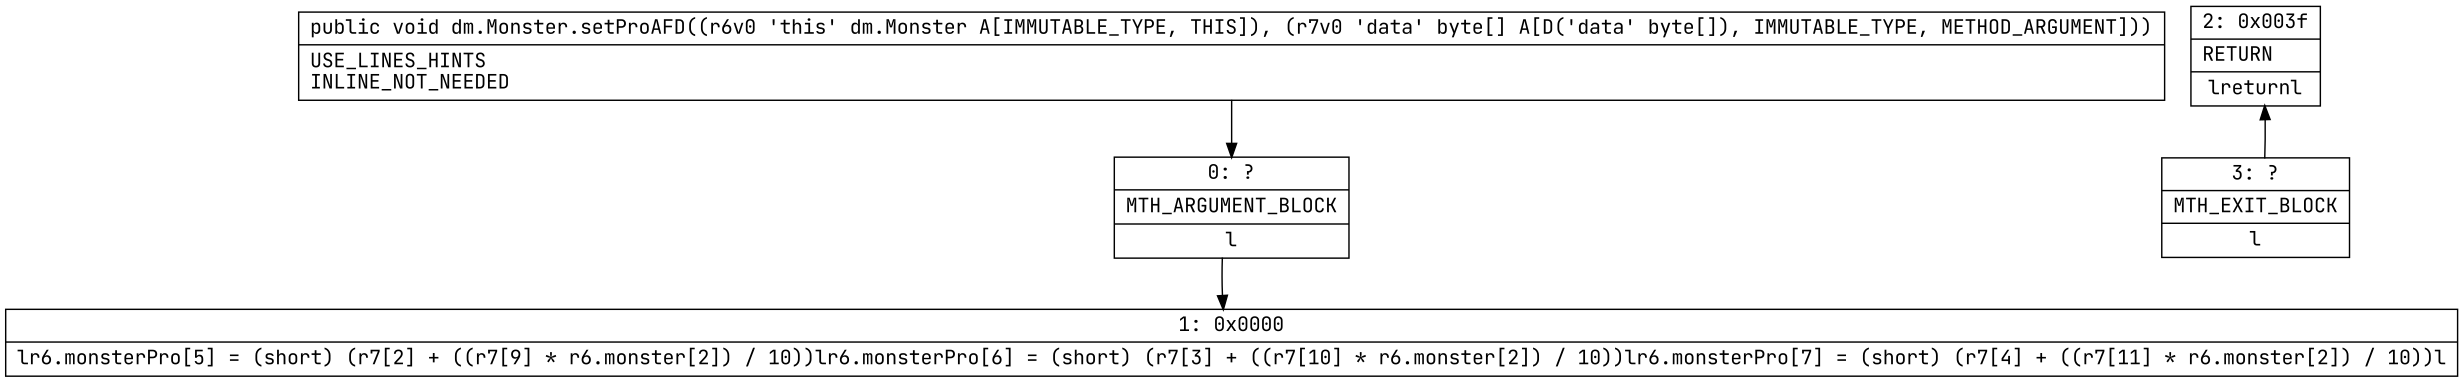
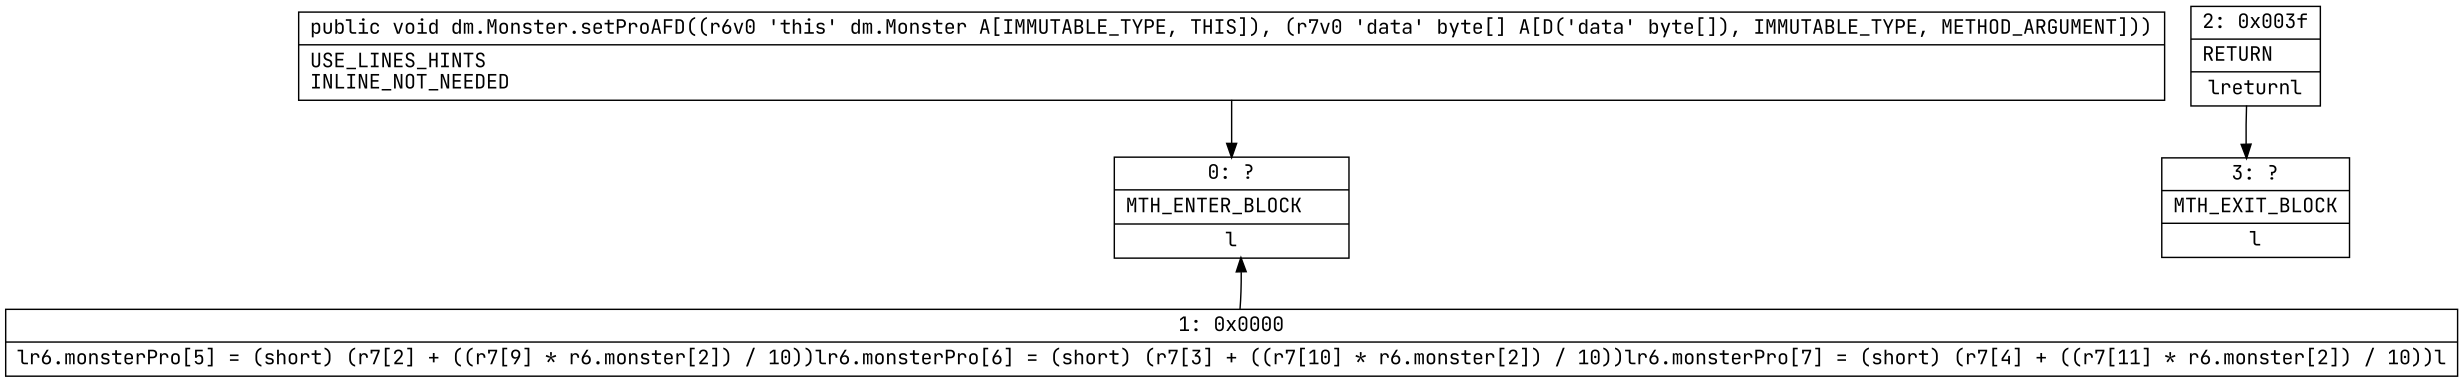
edge "3: ?" -> "2: 0x003f": reversed
node "0: ?": text "MTH_ARGUMENT_BLOCK" -> "MTH_ENTER_BLOCK"
edge "0: ?" -> "1: 0x0000": reversed
